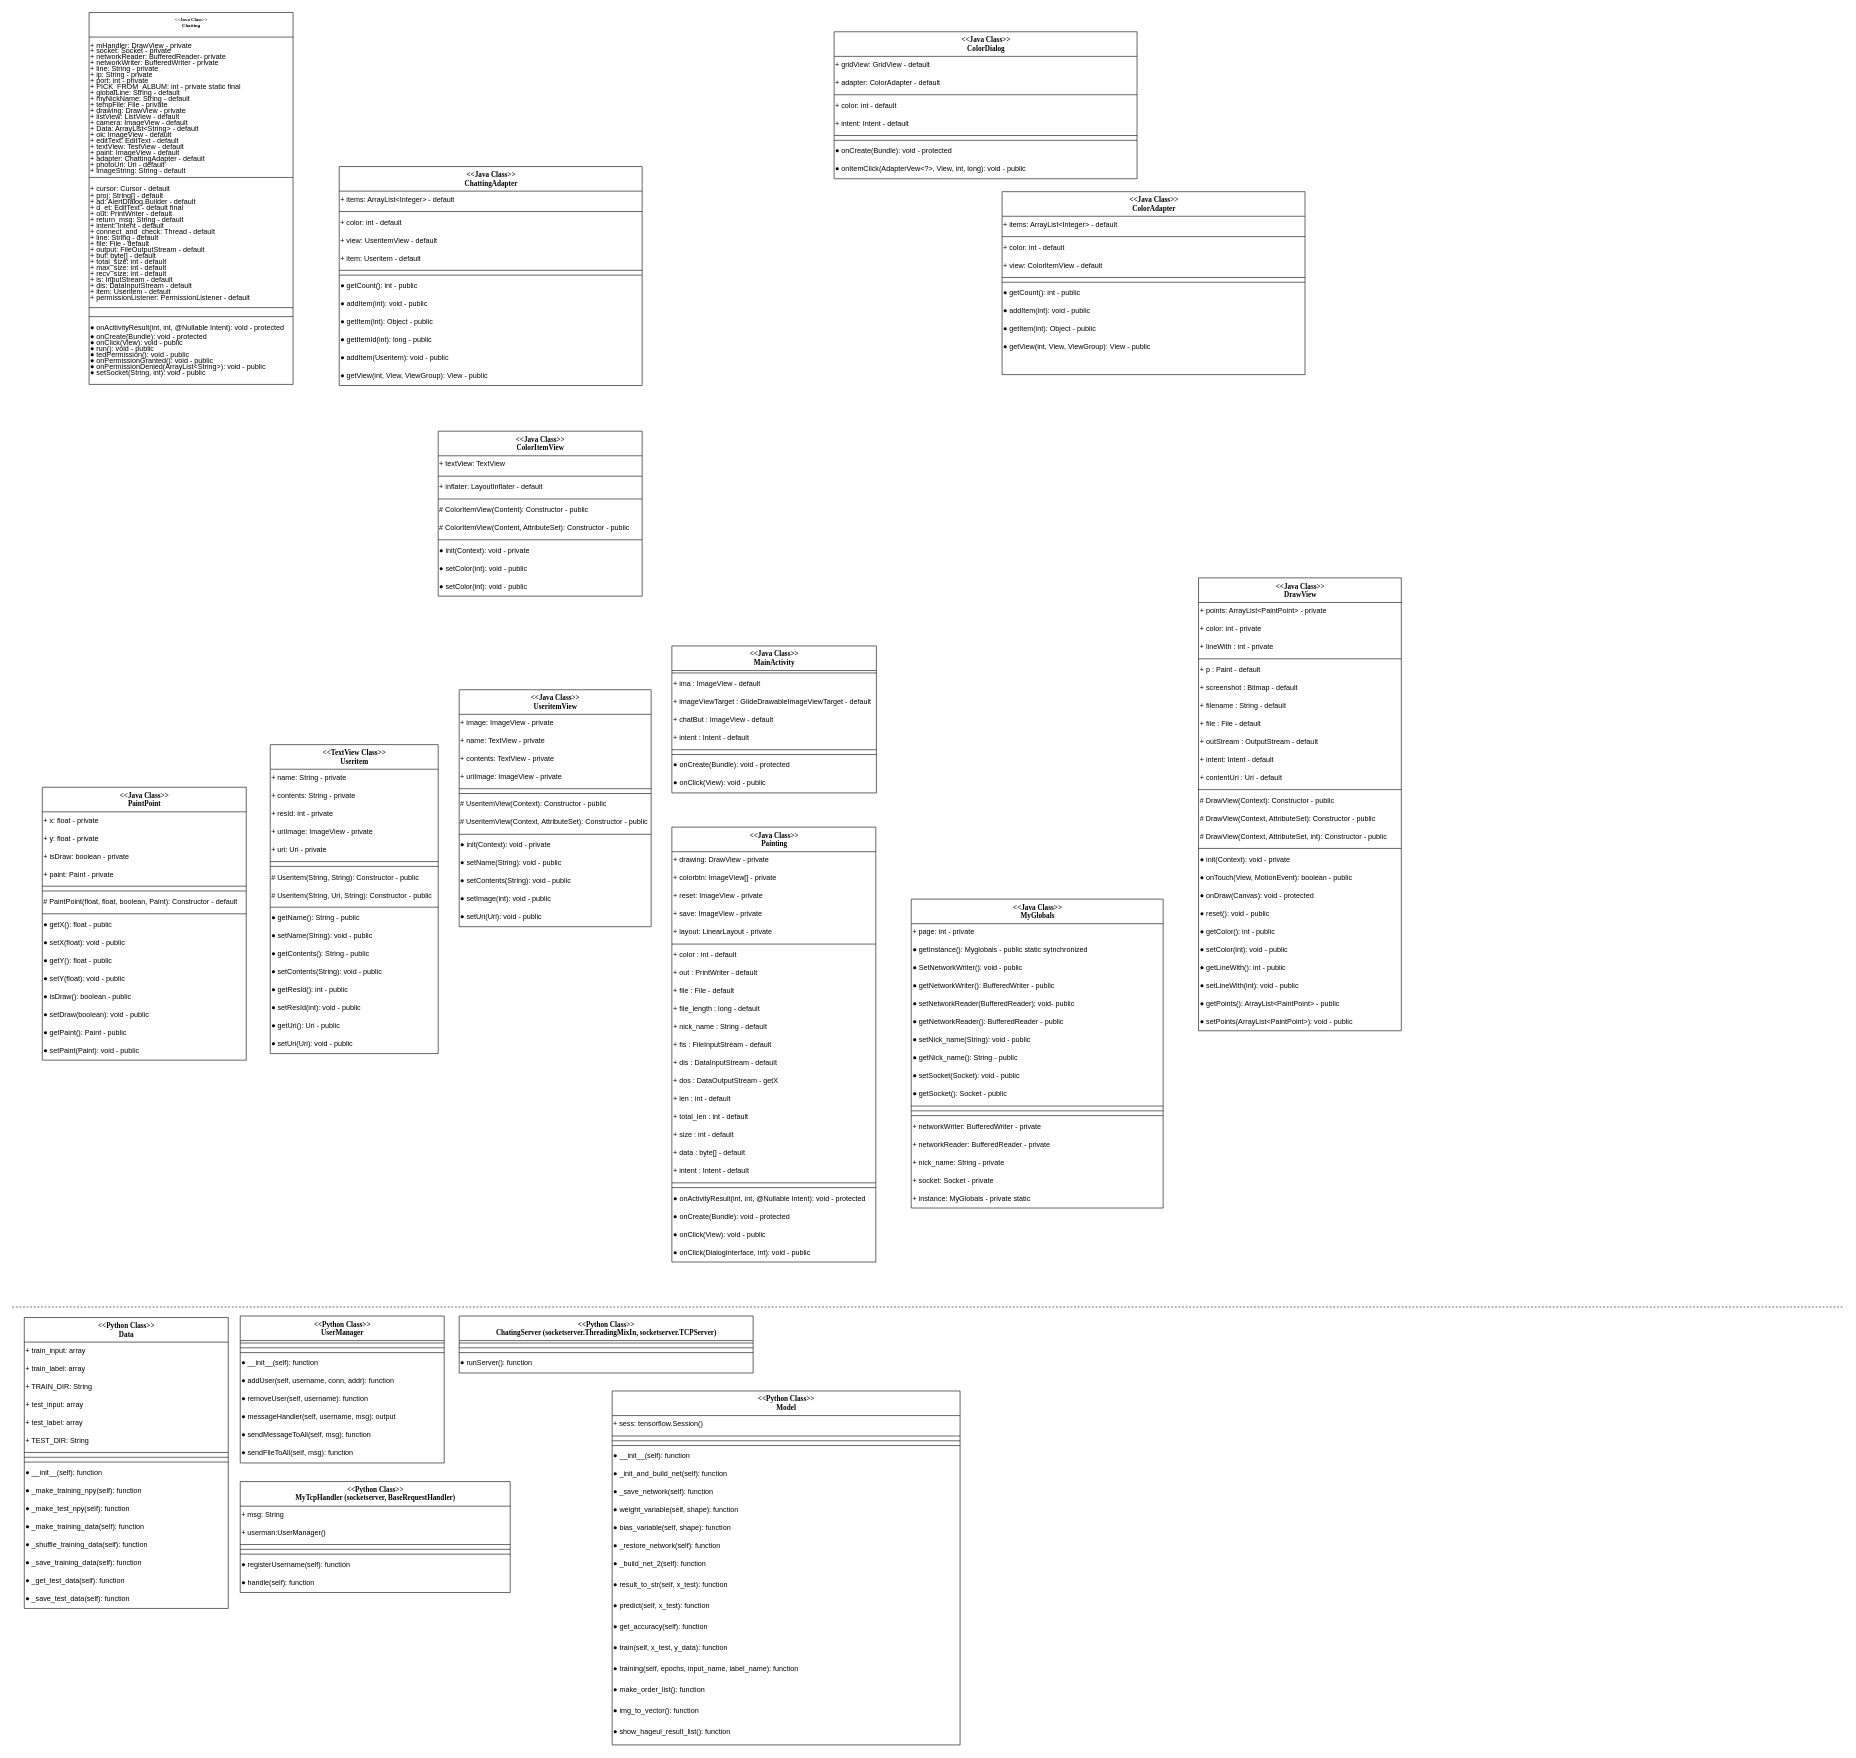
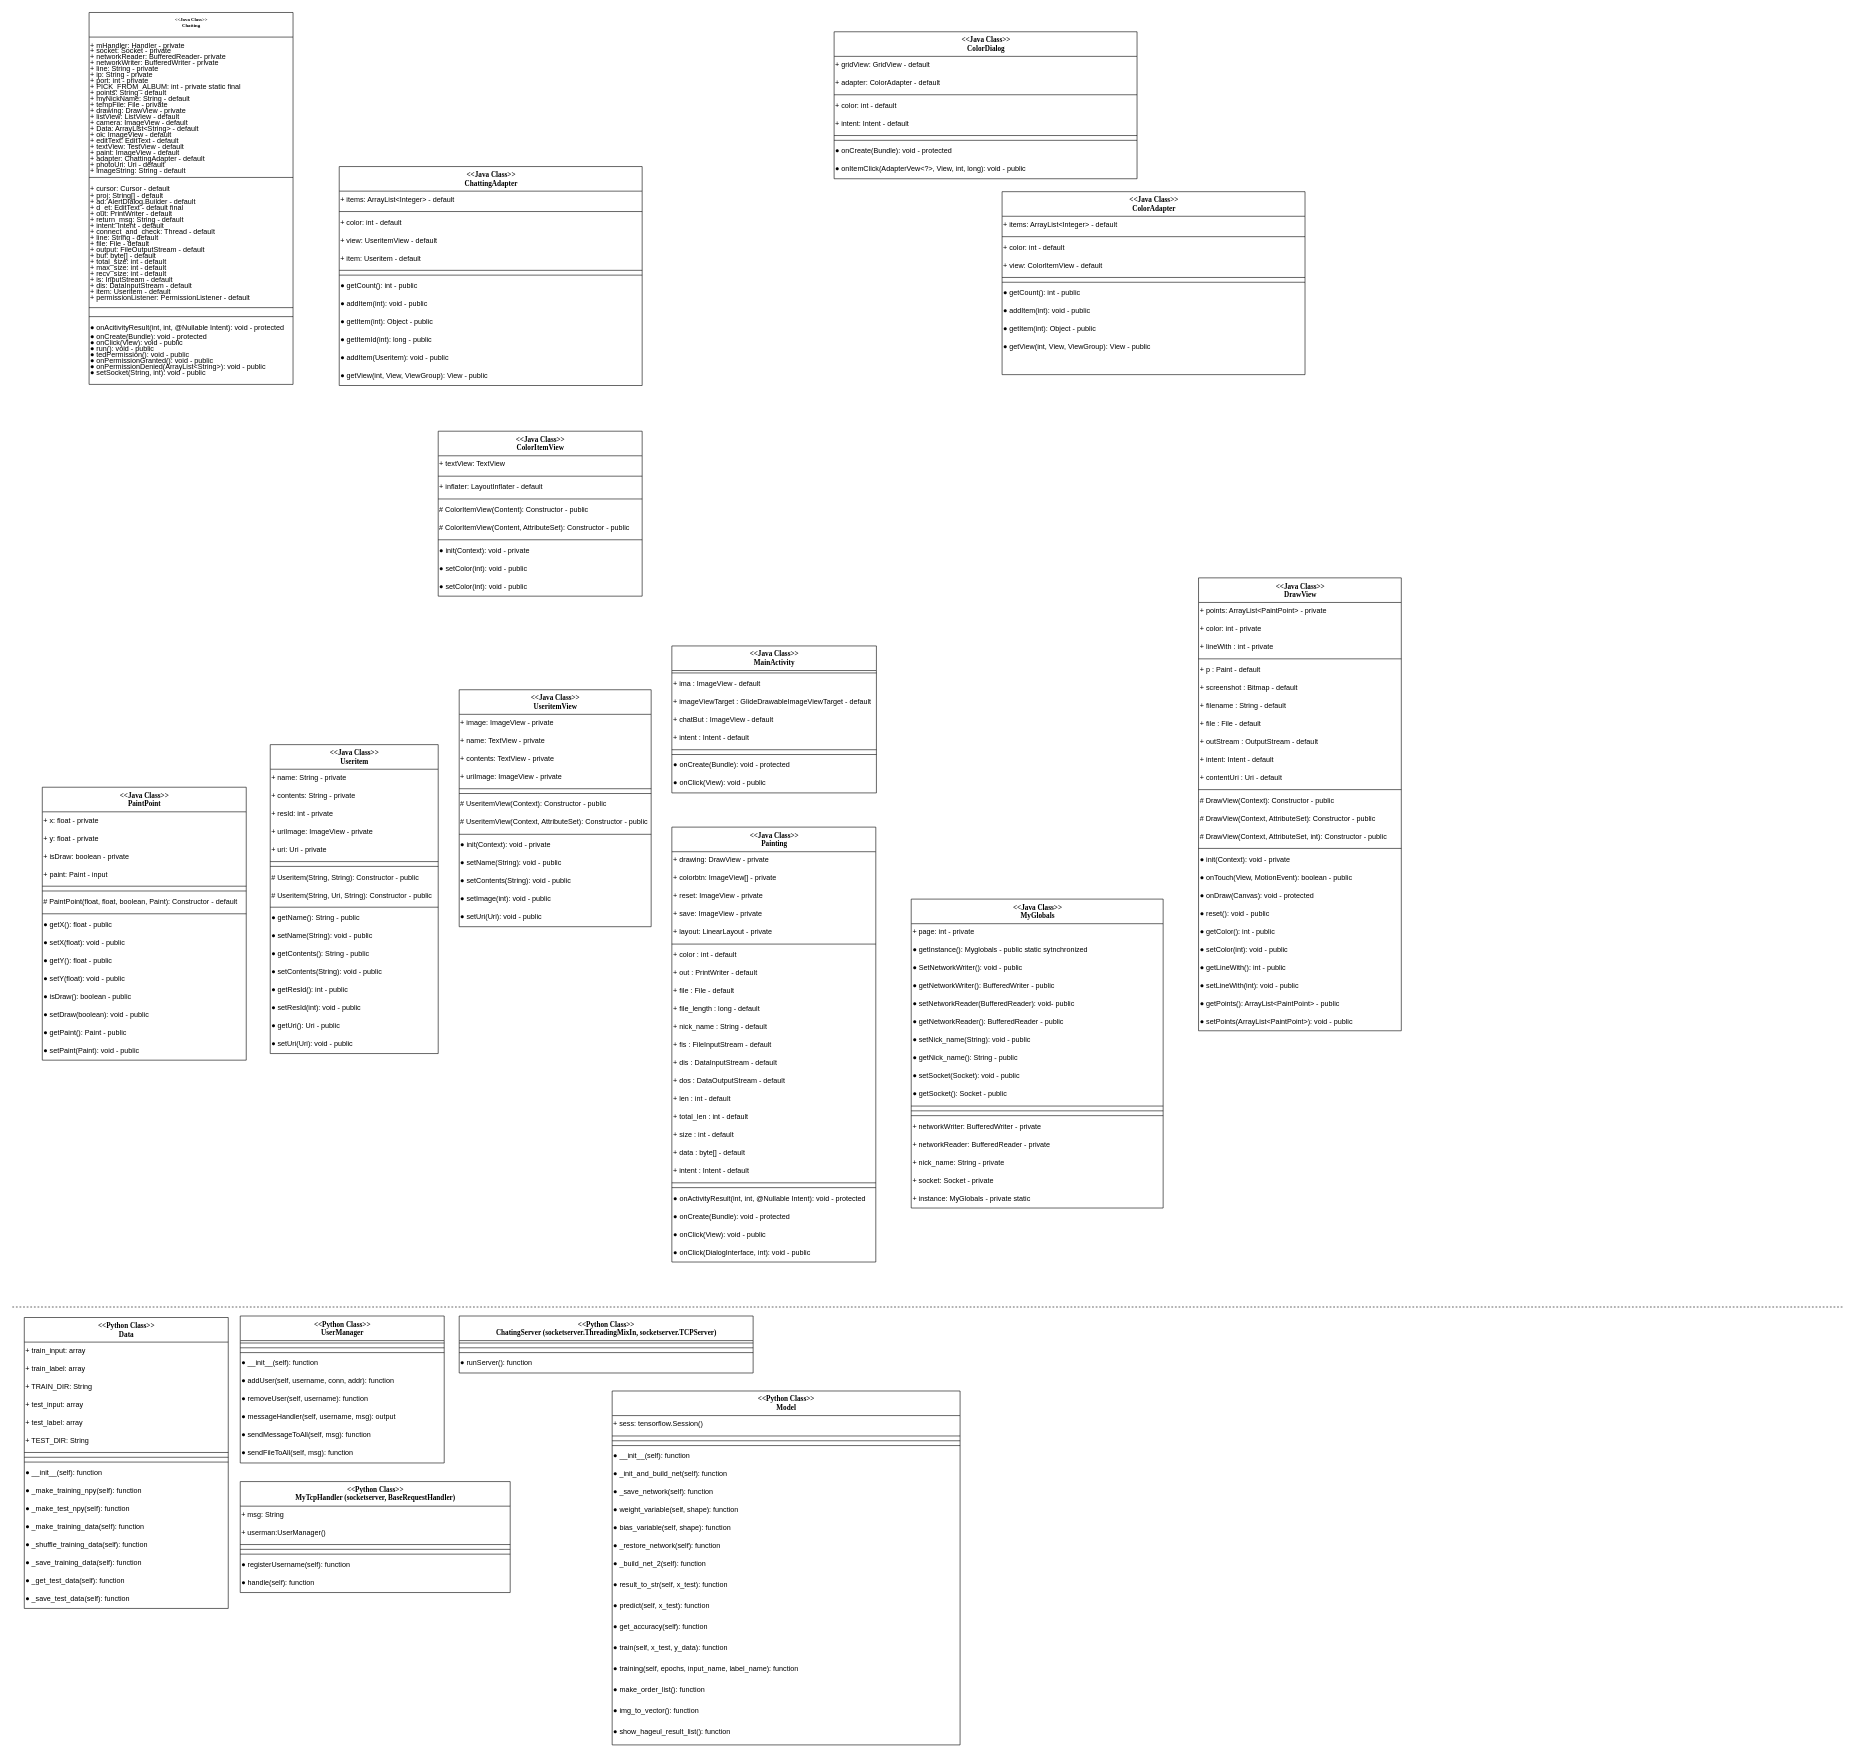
node "+ mHandler: DrawView - private": label "+ mHandler: DrawView - private" -> "+ mHandler: Handler - private"
node "+ globalLine: String - default": label "+ globalLine: String - default" -> "+ points: String - default"
node "<<TextView Class>> Useritem": label "<<TextView Class>> Useritem" -> "<<Java Class>> Useritem"
node "+ paint: Paint - private": label "+ paint: Paint - private" -> "+ paint: Paint - input"
node "+ dos : DataOutputStream - getX": label "+ dos : DataOutputStream - getX" -> "+ dos : DataOutputStream - default"
